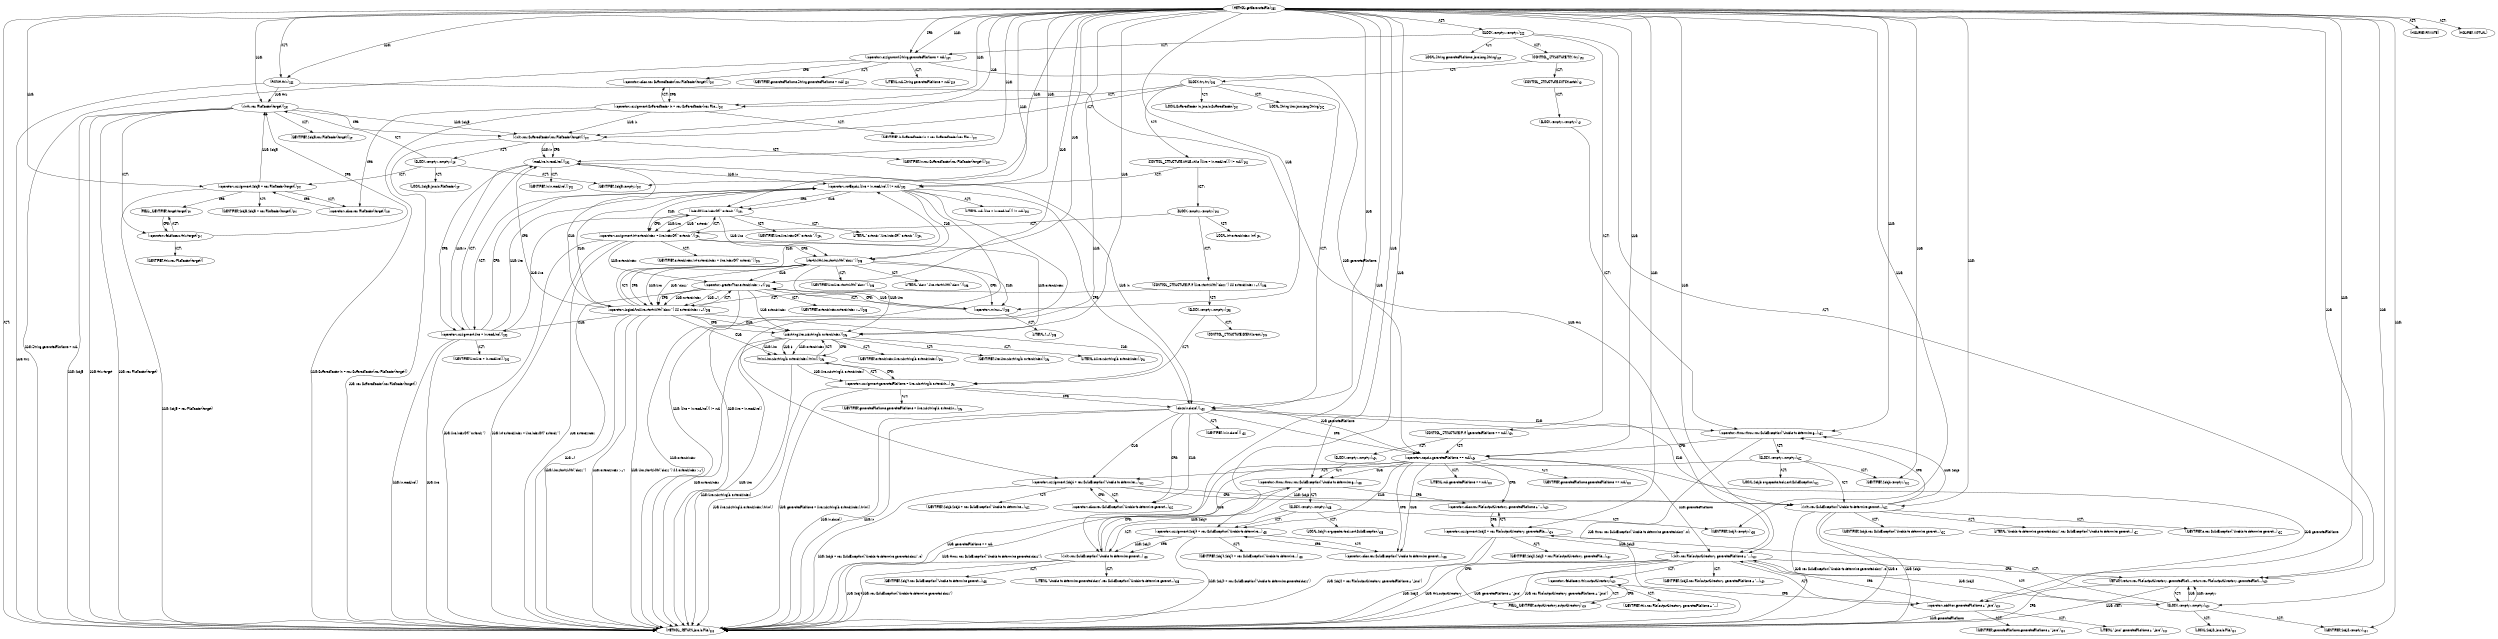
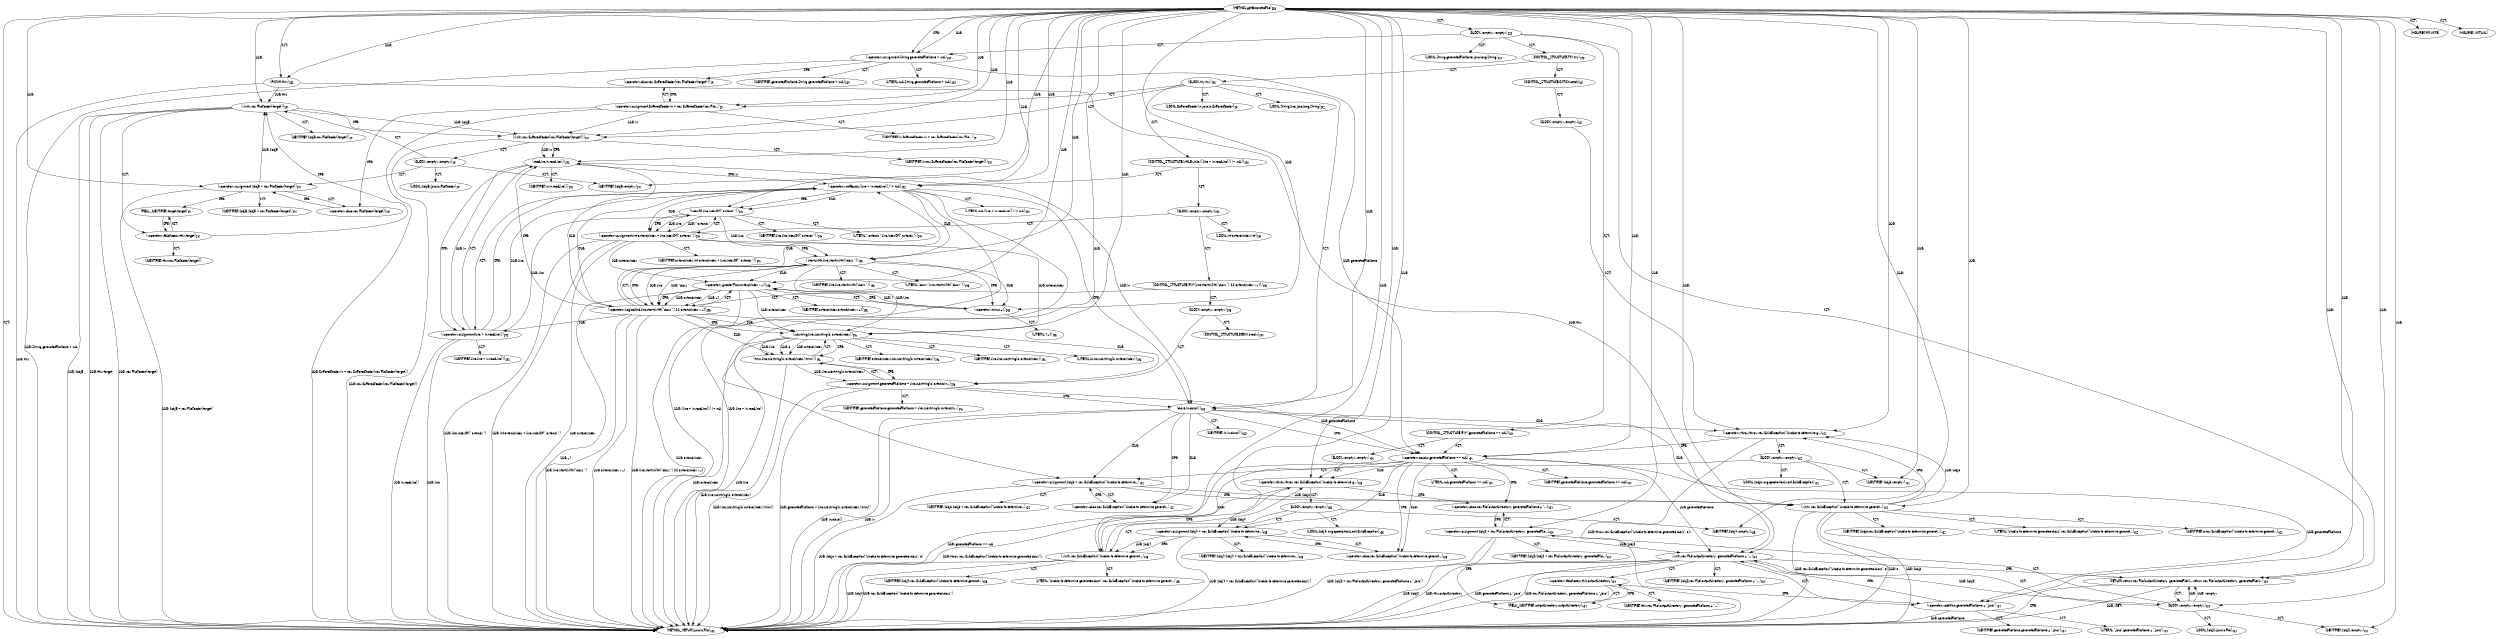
edge "(readLine,in.readLine())" -> "(<operator>.notEquals,(line = in.readLine()) != null)": label "DDG: in" -> "CFG: in"
